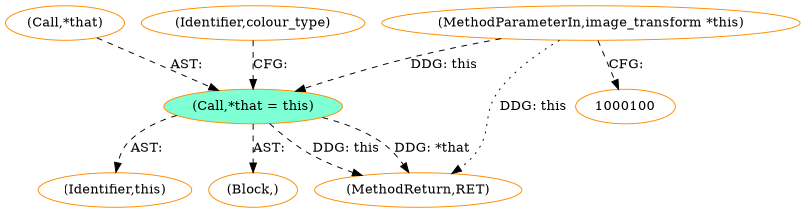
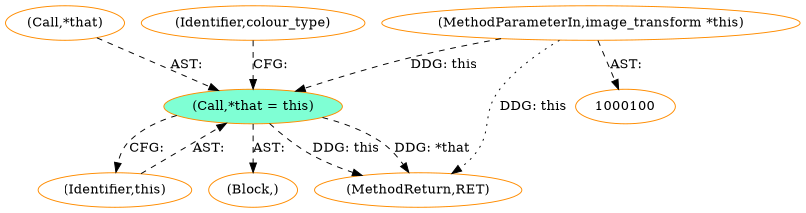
edge "(MethodParameterIn,image_transform *this)" -> "1000100": label "CFG: " -> "AST: "
edge "(Call,*that = this)" -> "(Identifier,this)": label "AST: " -> "CFG: "
edge "(Identifier,this)" -> "(Call,*that = this)": added, label "AST:"
